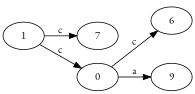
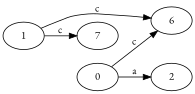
edge "1" -> "0": now "1" -> "6"
node "9": label "9" -> "2"
